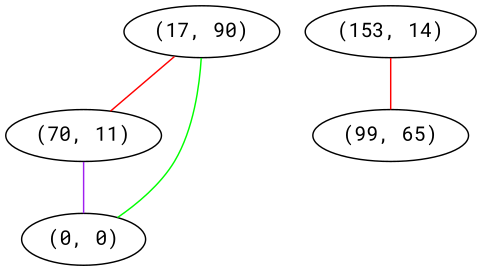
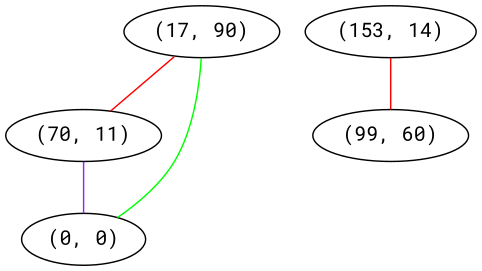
node "(99, 65)": label "(99, 65)" -> "(99, 60)"
